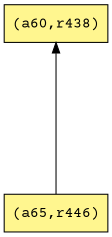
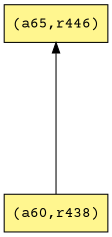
edge "(a65,r446)" -> "(a60,r438)": reversed
